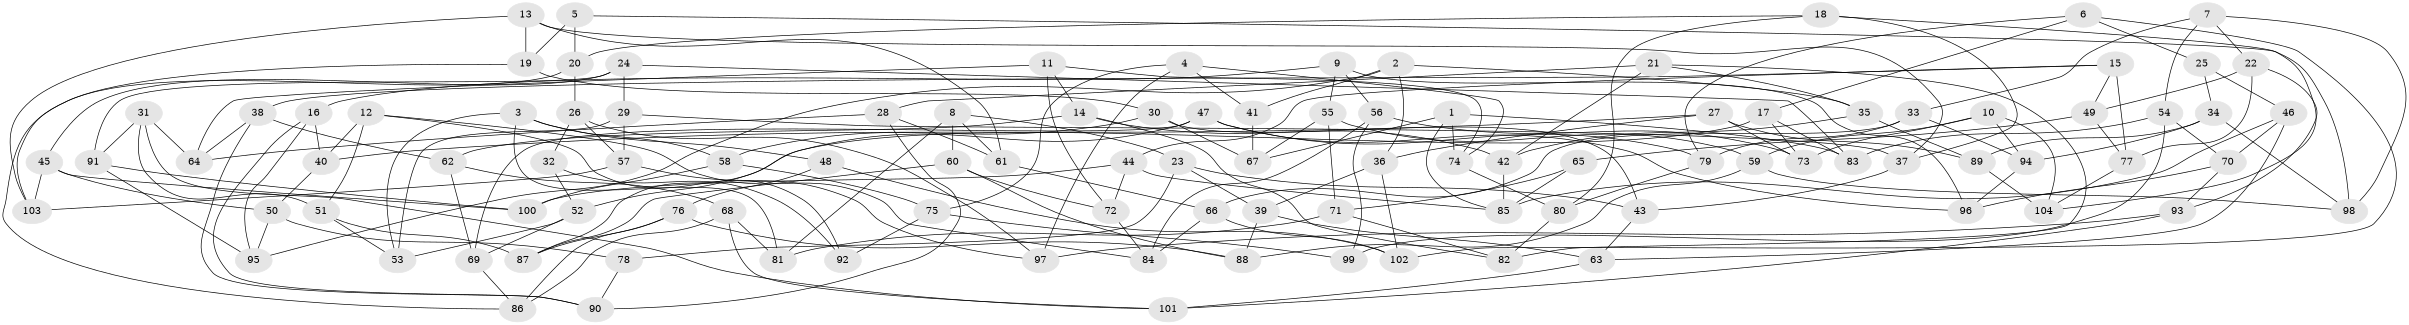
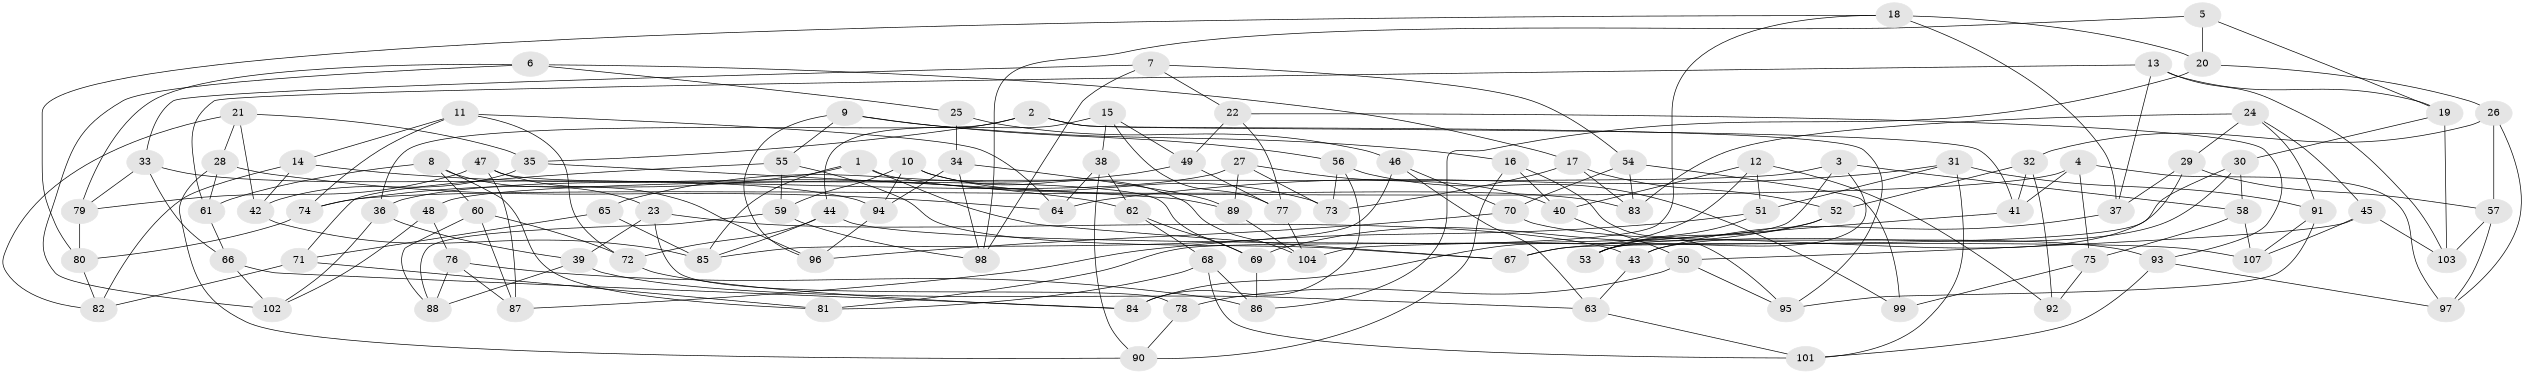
edge "32" -- "41": added
node "100": label "100" -> "107"
